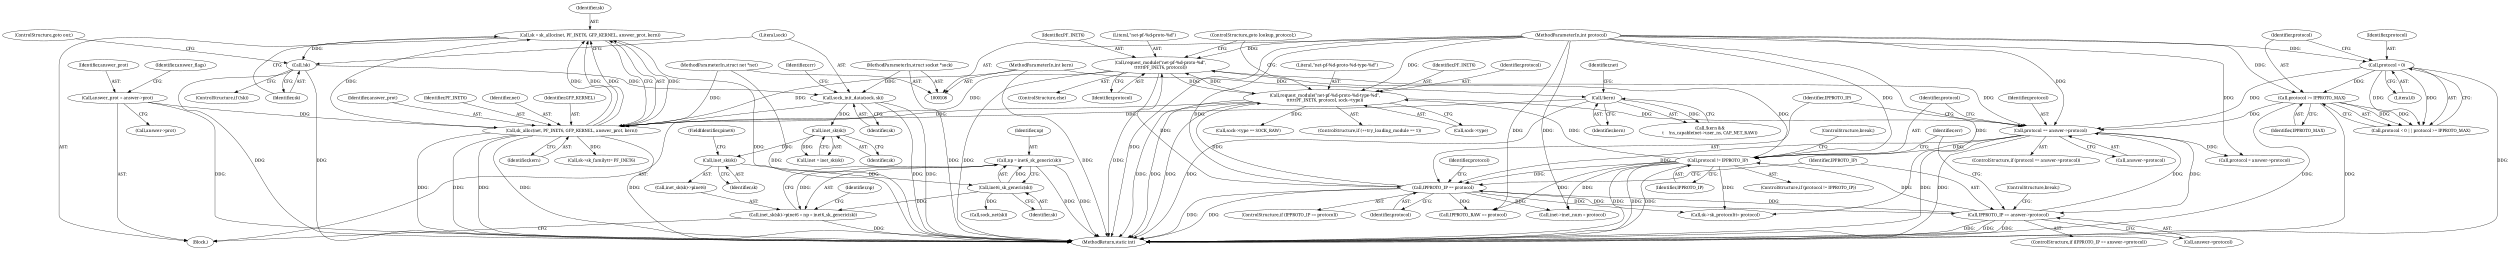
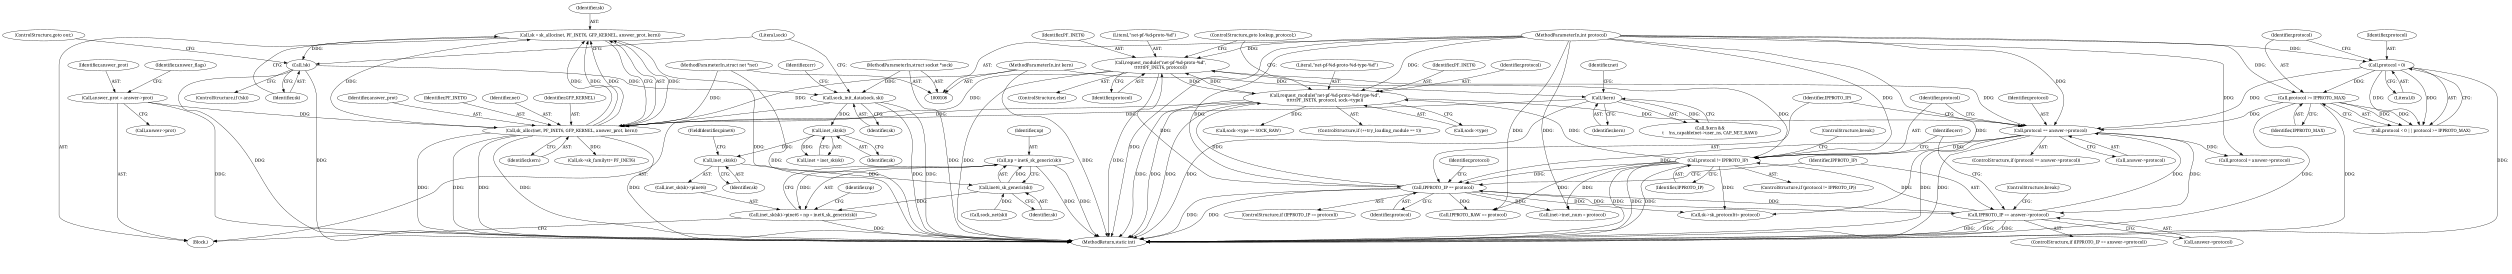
edge "(Literal,sock)" -> "(Call,sock_init_data(sock, sk))": label "AST: " -> "CFG: "
edge "(Call,inet6_sk_generic(sk))" -> "(Call,sock_net(sk))": reversed
